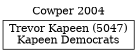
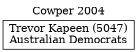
node "Trevor Kapeen (5047) Kapeen Democrats": label "Trevor Kapeen (5047) Kapeen Democrats" -> "Trevor Kapeen (5047) Australian Democrats"
